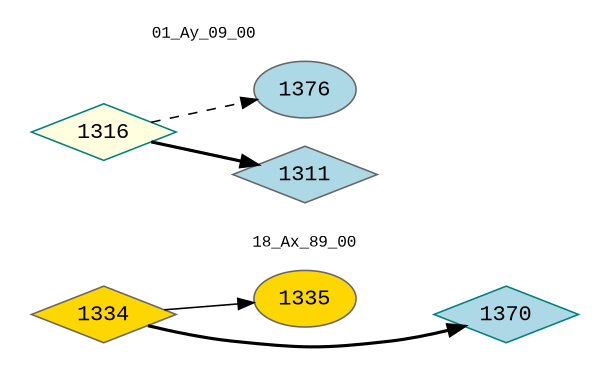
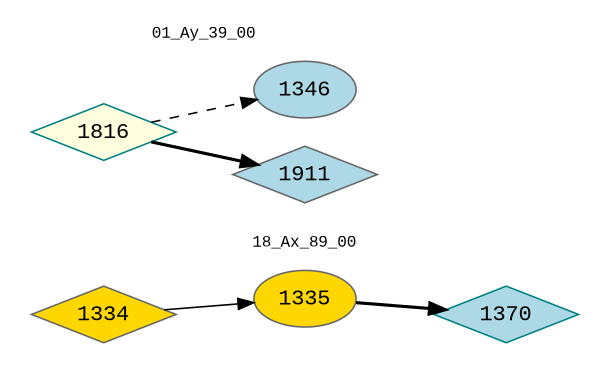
cluster "01_Ay_09_00": label "01_Ay_09_00" -> "01_Ay_39_00"
node "1376": label "1376" -> "1346"
node "1316": label "1316" -> "1816"
node "1311": label "1311" -> "1911"
edge "1334" -> "1370": now "1335" -> "1370"
